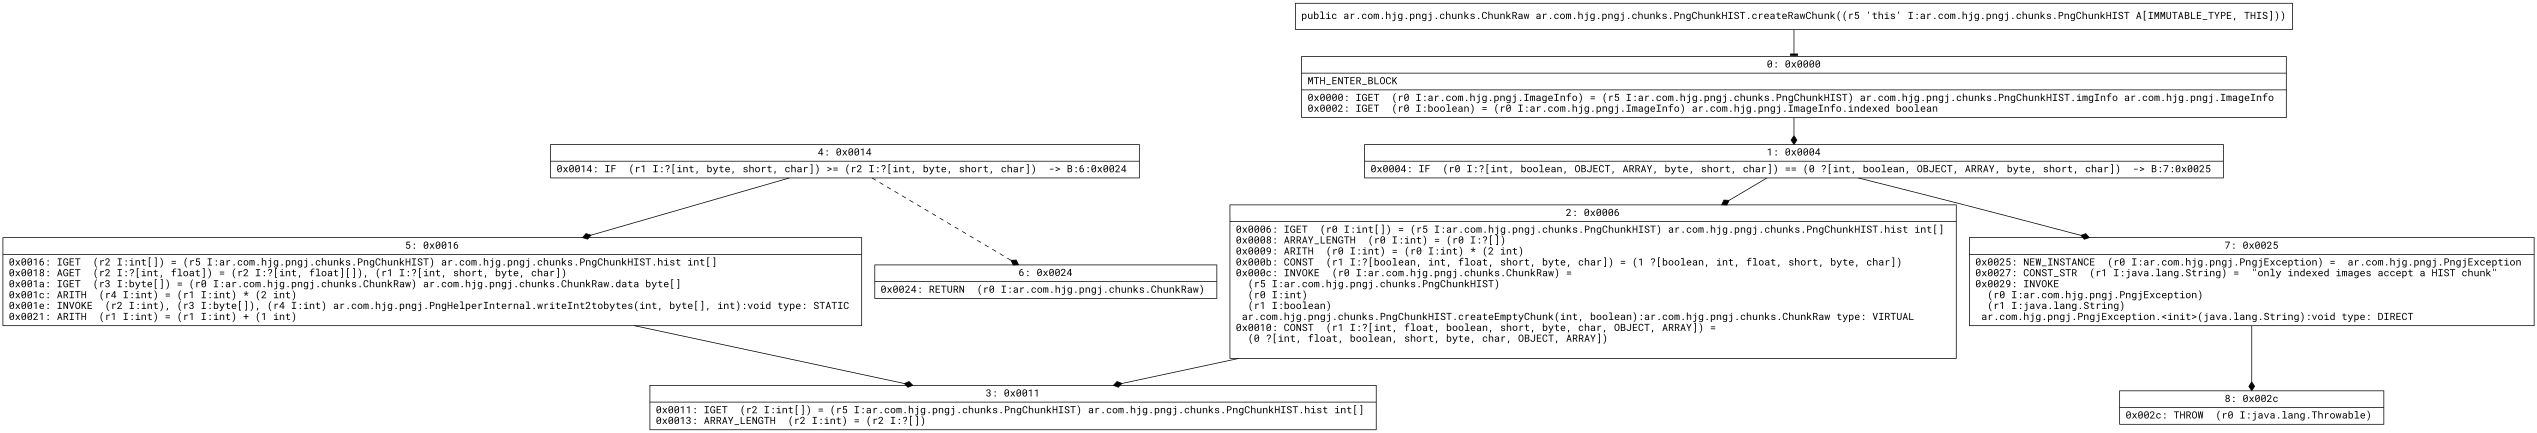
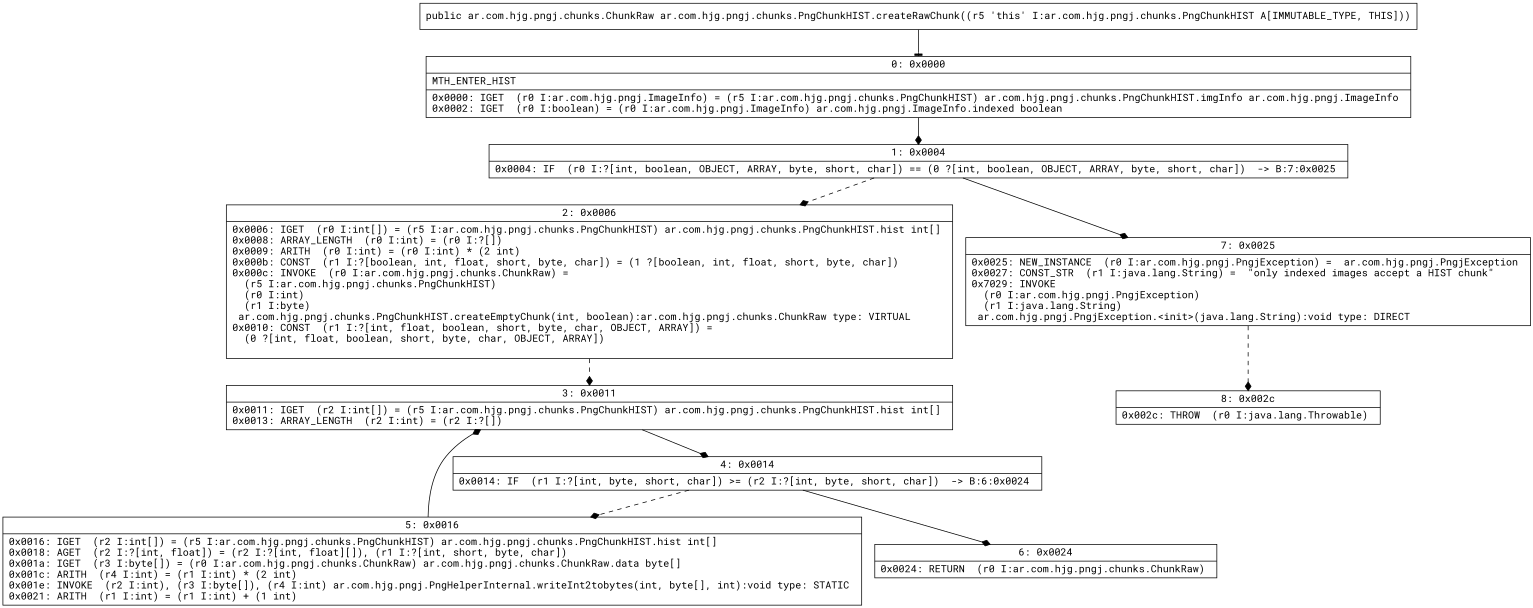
node "0: 0x0000": text "MTH_ENTER_BLOCK" -> "MTH_ENTER_HIST"
edge "1: 0x0004" -> "2: 0x0006": style solid -> dashed
edge "4: 0x0014" -> "5: 0x0016": style solid -> dashed
edge "4: 0x0014" -> "6: 0x0024": style dashed -> solid
node "7: 0x0025": text "0x0029: INVOKE" -> "0x7029: INVOKE"
node "2: 0x0006": text "(r1 I:boolean)" -> "(r1 I:byte)"
edge "7: 0x0025" -> "8: 0x002c": style solid -> dashed
edge "2: 0x0006" -> "3: 0x0011": style solid -> dashed
edge "3: 0x0011" -> "4: 0x0014": added
